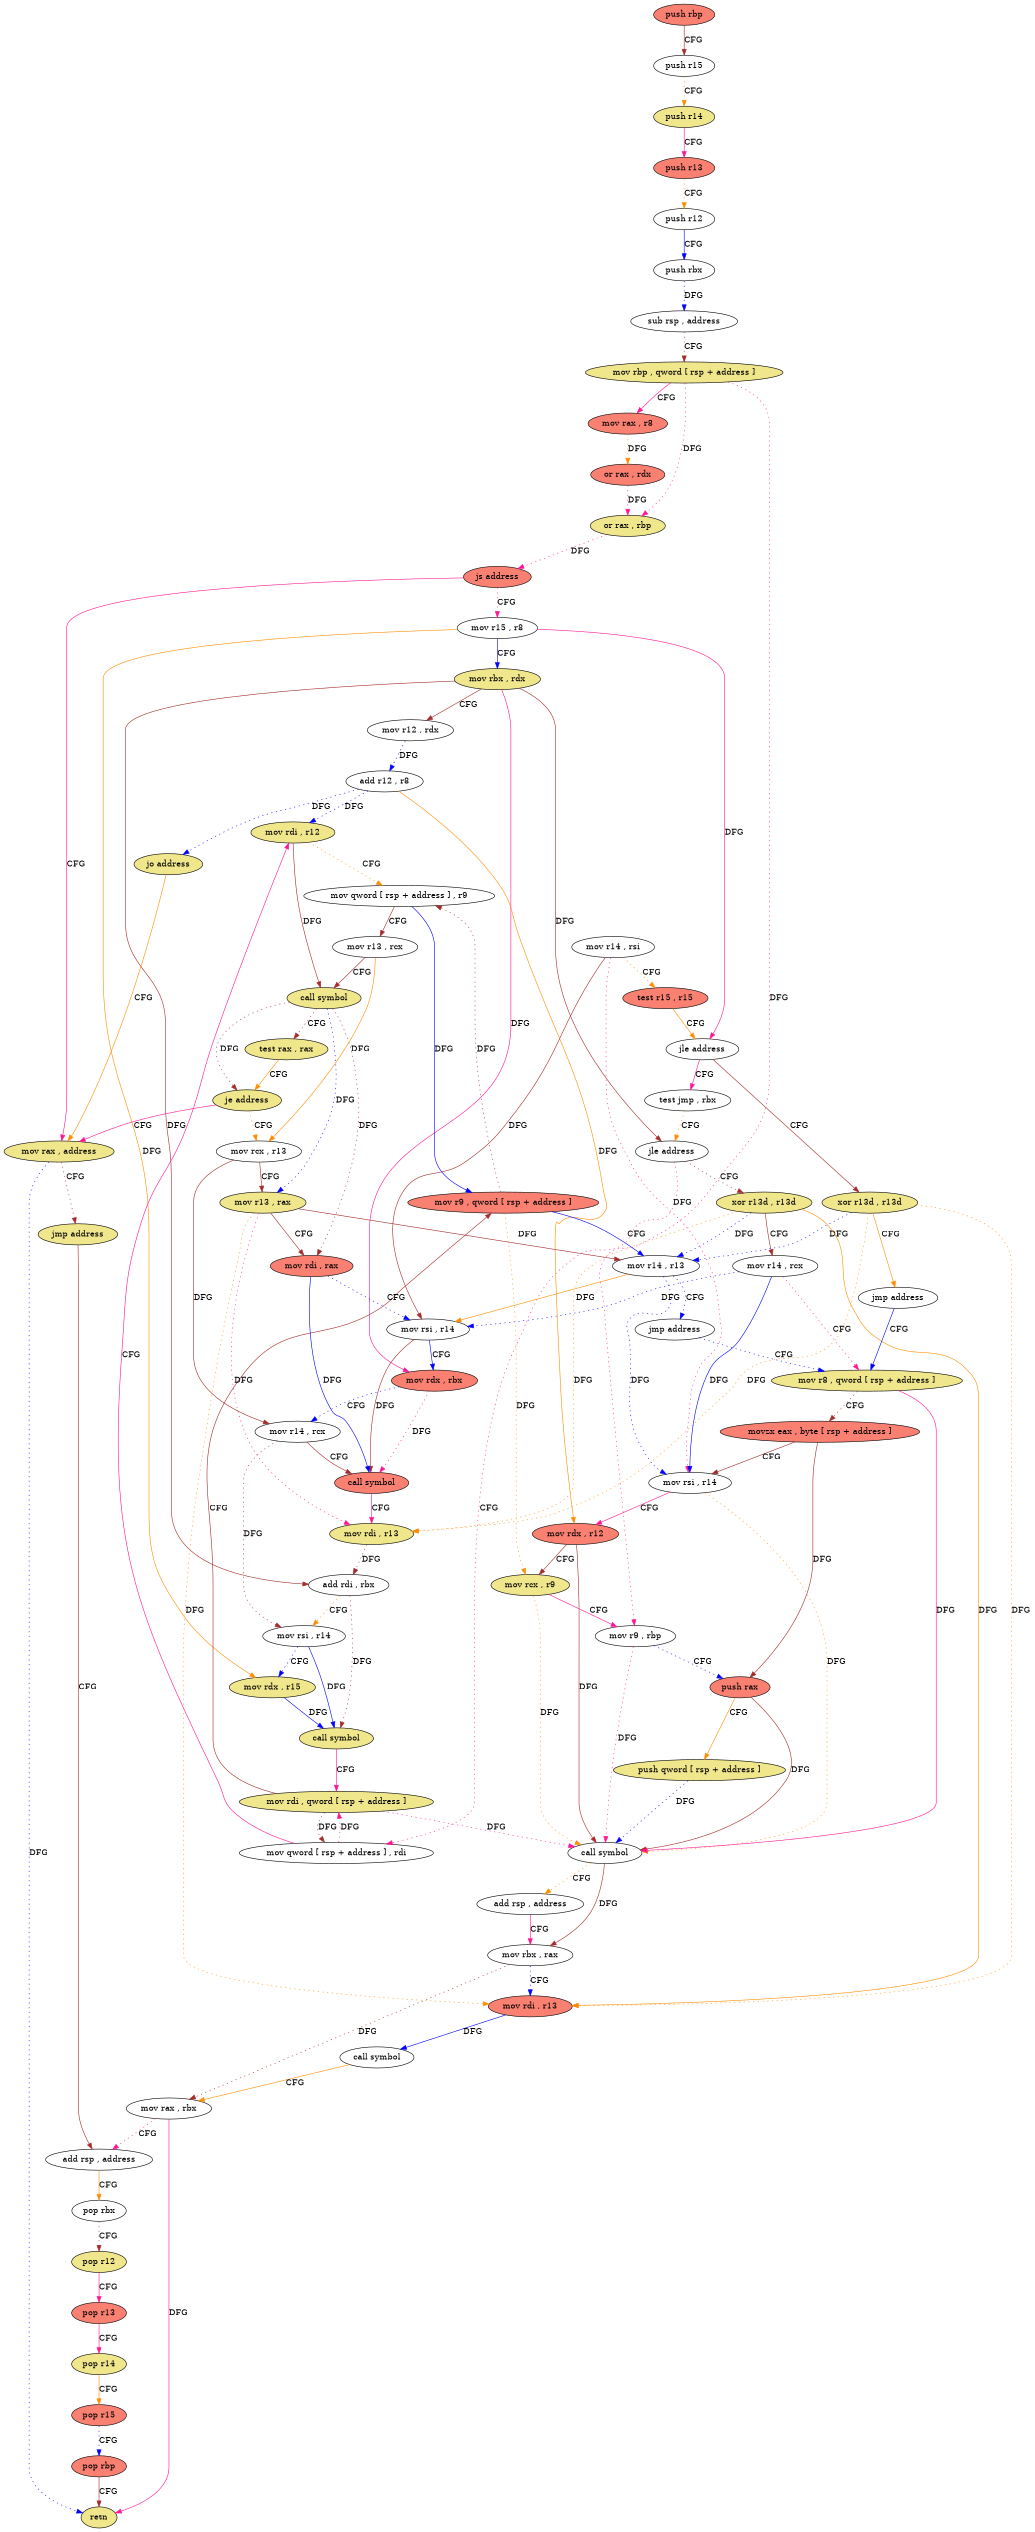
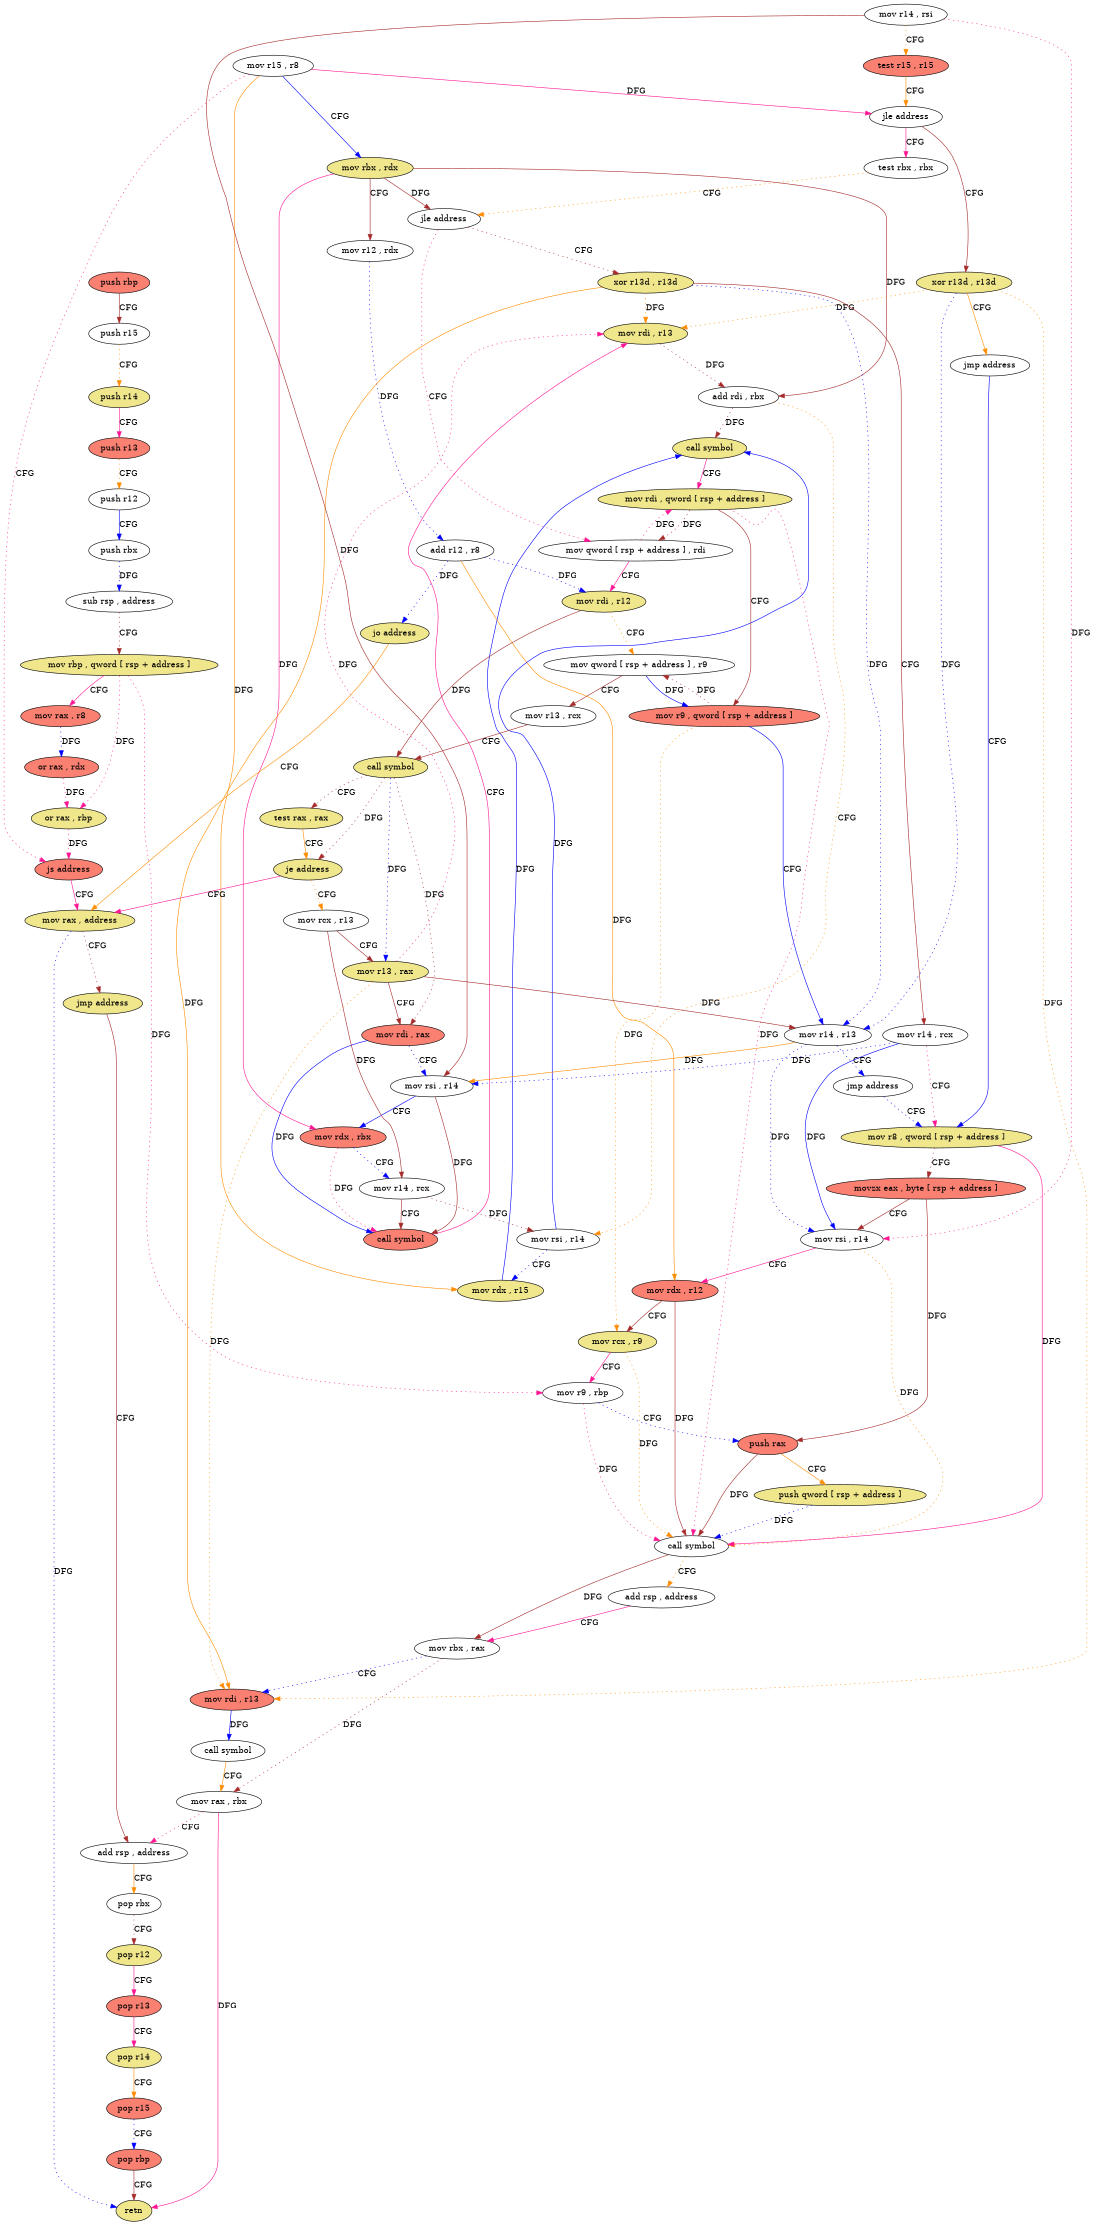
edge "mov rax , r8" -> "or rax , rdx": color darkorange -> blue
edge "js address" -> "mov r15 , r8": reversed
edge "mov r13 , rcx" -> "mov rcx , r13": removed, label "DFG"
node "test jmp , rbx": label "test jmp , rbx" -> "test rbx , rbx"
